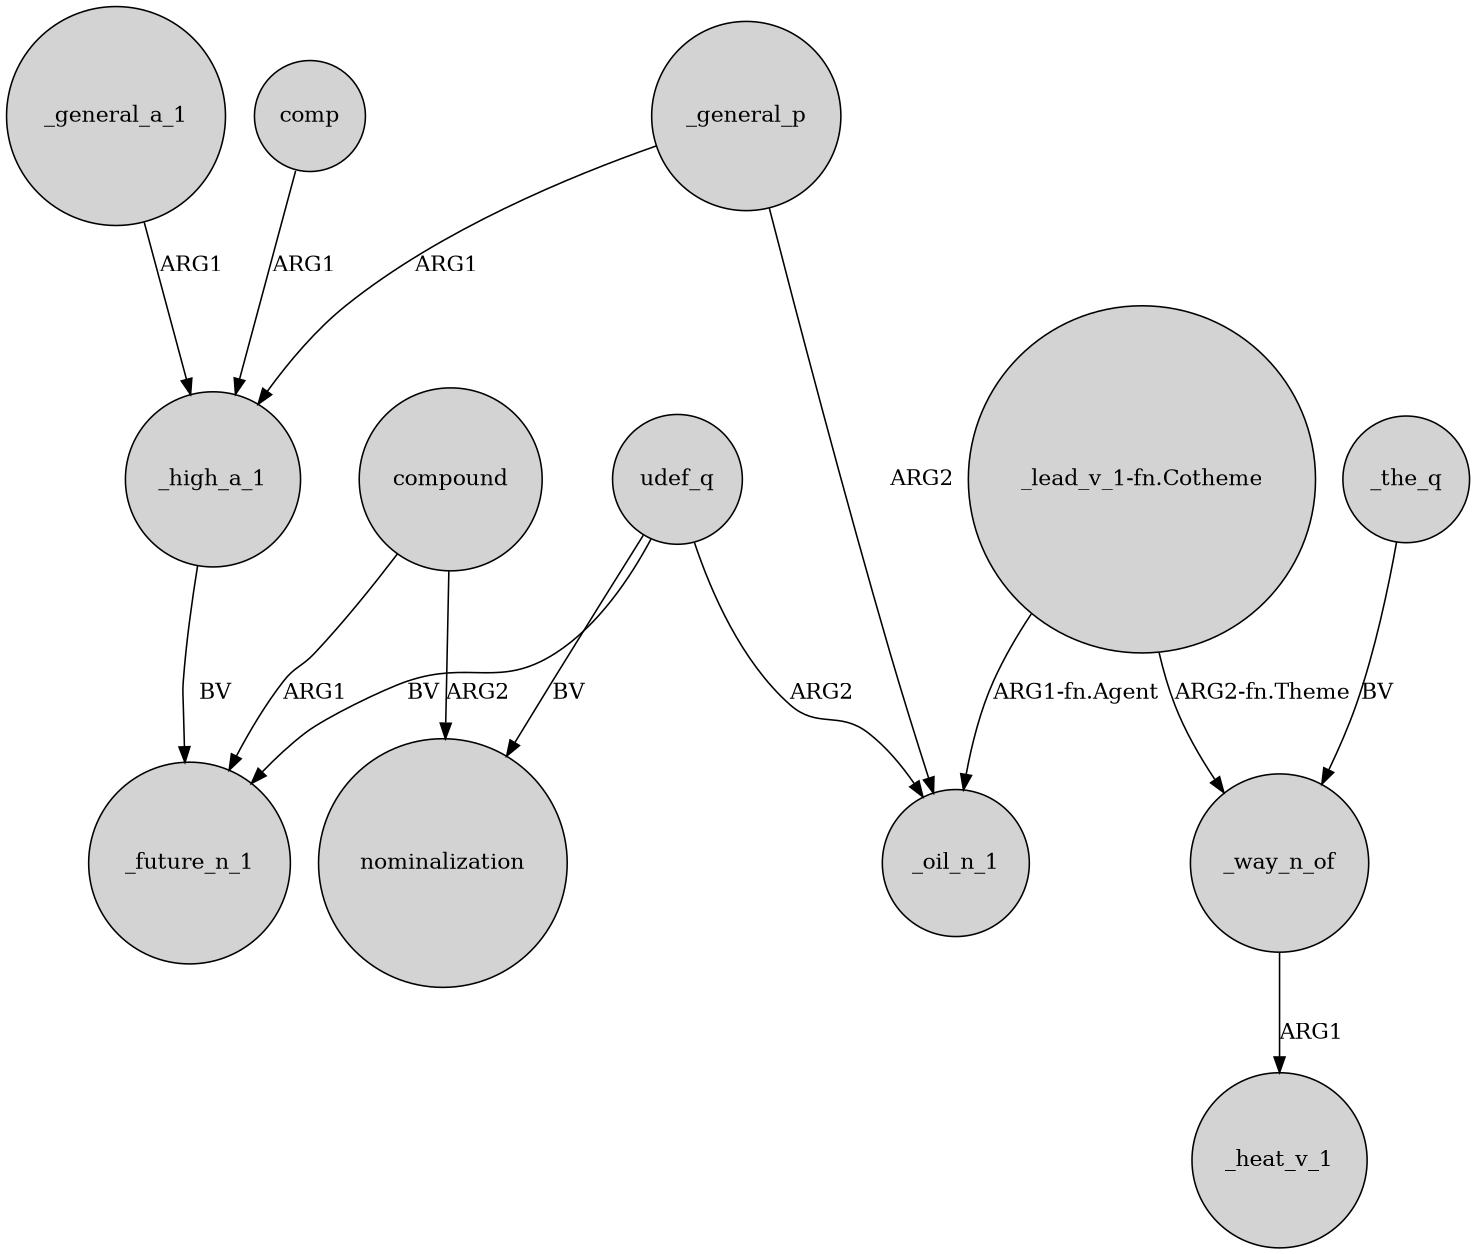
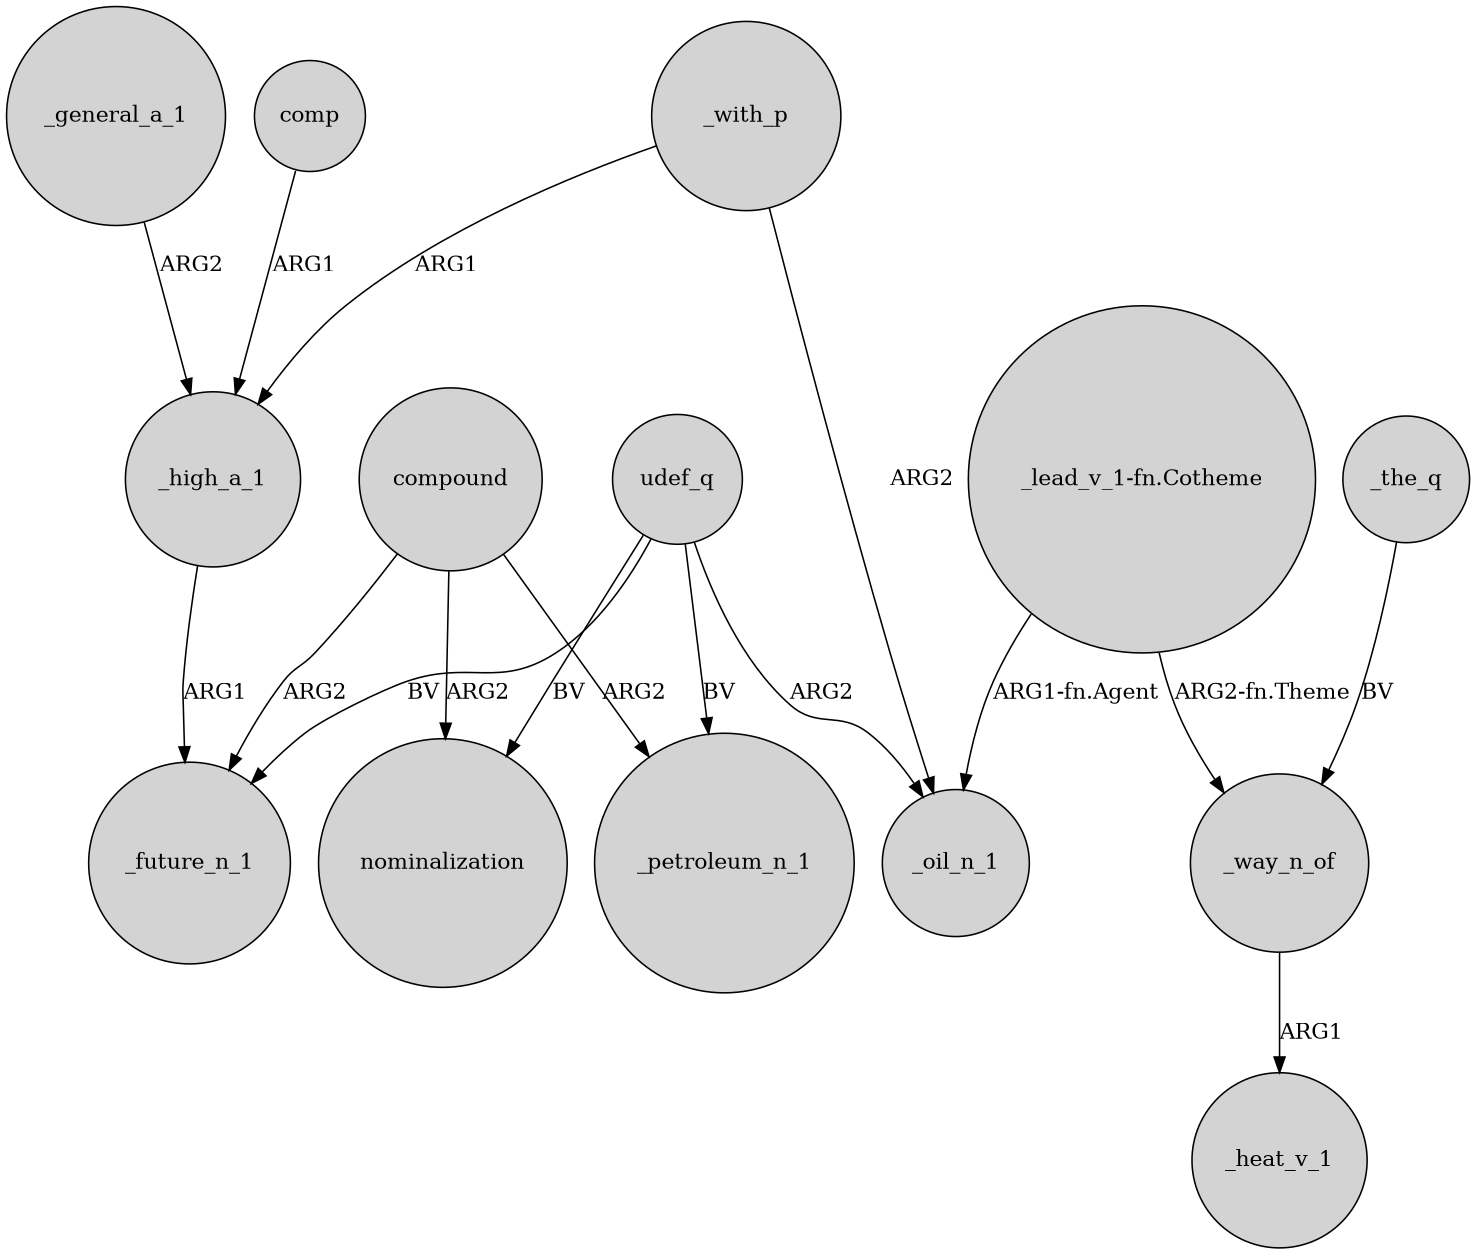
node "_general_p": label "_general_p" -> "_with_p"
edge "_general_a_1" -> "_high_a_1": label "ARG1" -> "ARG2"
edge "_high_a_1" -> "_future_n_1": label "BV" -> "ARG1"
edge "compound" -> "_future_n_1": label "ARG1" -> "ARG2"
node "_petroleum_n_1": added
